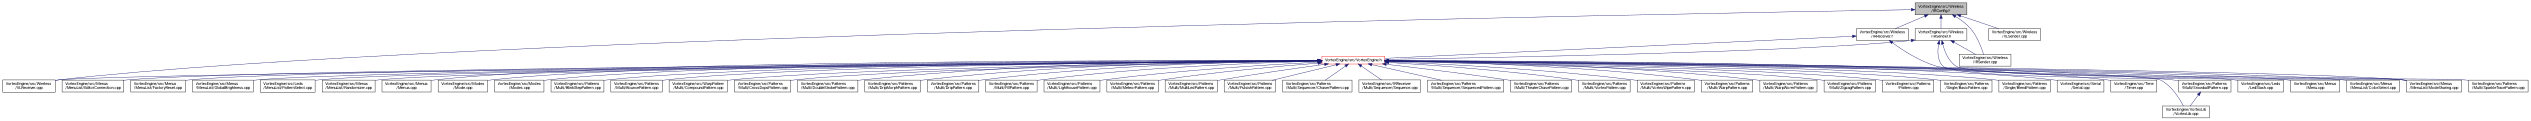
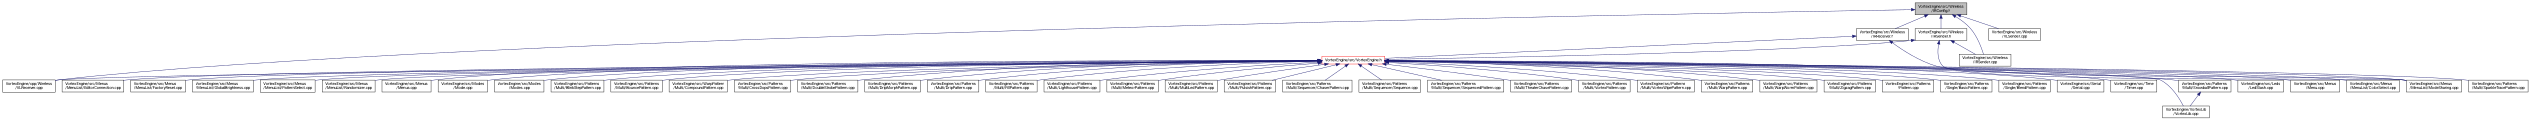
edge "VortexEngine/src/Patterns /Multi/SparkleTracePattern.cpp" -> "VortexEngine/src/Wireless /IRSender.h": now "VortexEngine/src/Patterns /Multi/SparkleTracePattern.cpp" -> "VortexEngine/src/VortexEngine.h"
node "VortexEngine/src/Wireless /VLReceiver.cpp": label "VortexEngine/src/Wireless /VLReceiver.cpp" -> "VortexEngine/cpp/Wireless /VLReceiver.cpp"
node "VortexEngine/src/Leds /MenuList/PatternSelect.cpp": label "VortexEngine/src/Leds /MenuList/PatternSelect.cpp" -> "VortexEngine/src/Menus /MenuList/PatternSelect.cpp"
node "VortexEngine/src/IRReceiver /Multi/Sequencer/Sequence.cpp": label "VortexEngine/src/IRReceiver /Multi/Sequencer/Sequence.cpp" -> "VortexEngine/src/Patterns /Multi/Sequencer/Sequence.cpp"
